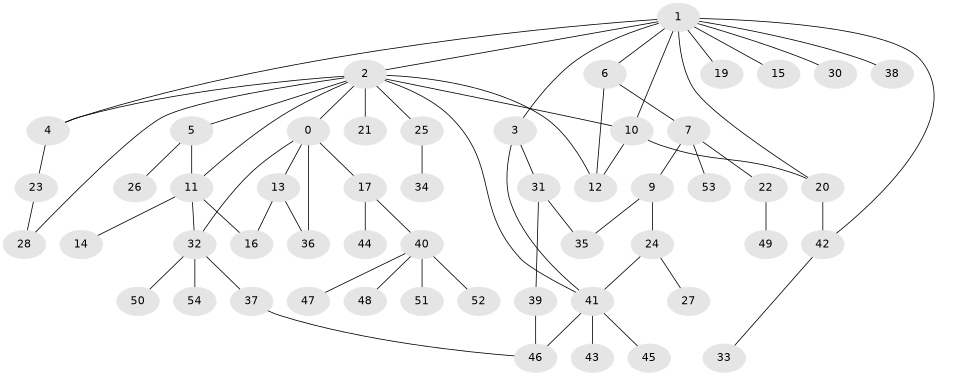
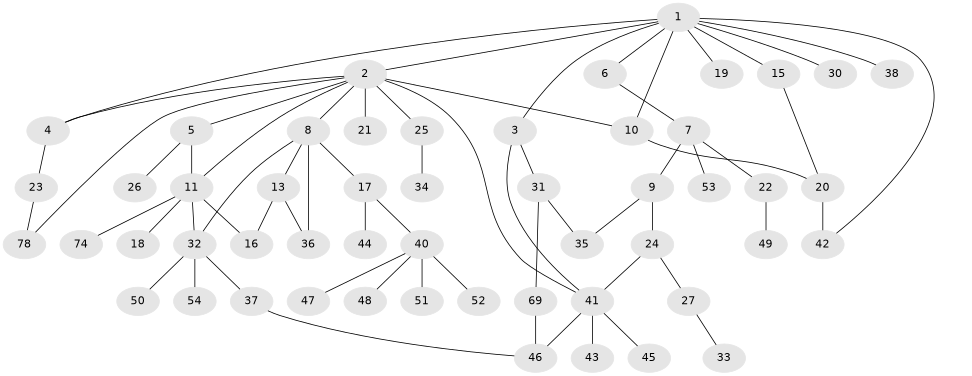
edge "1" -- "20": now "15" -- "20"
node "0": label "0" -> "8"
node "12": removed
node "28": label "28" -> "78"
node "14": label "14" -> "74"
node "18": added
node "39": label "39" -> "69"
edge "42" -- "33": now "27" -- "33"
